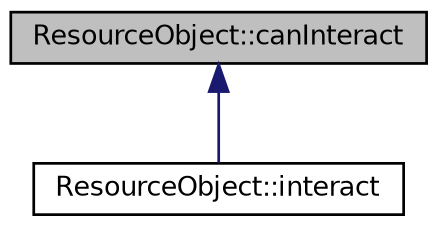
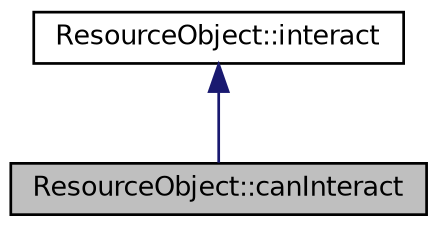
edge "ResourceObject::interact" -> "ResourceObject::canInteract": reversed
